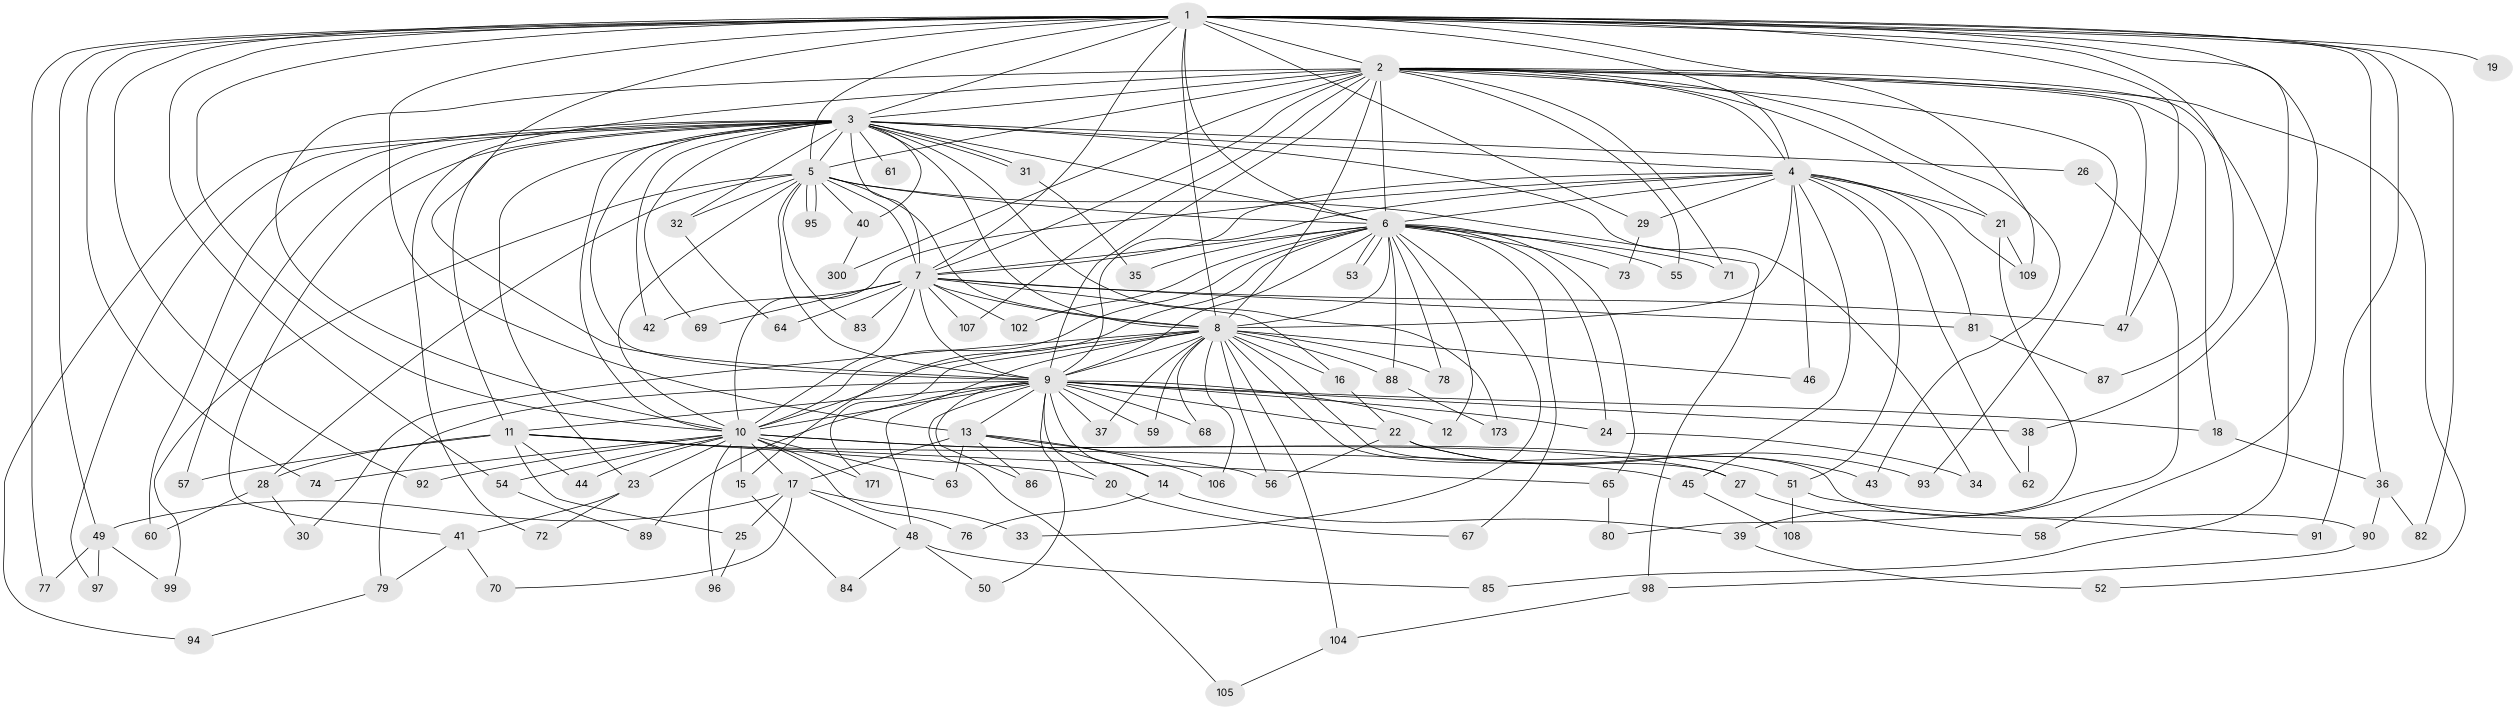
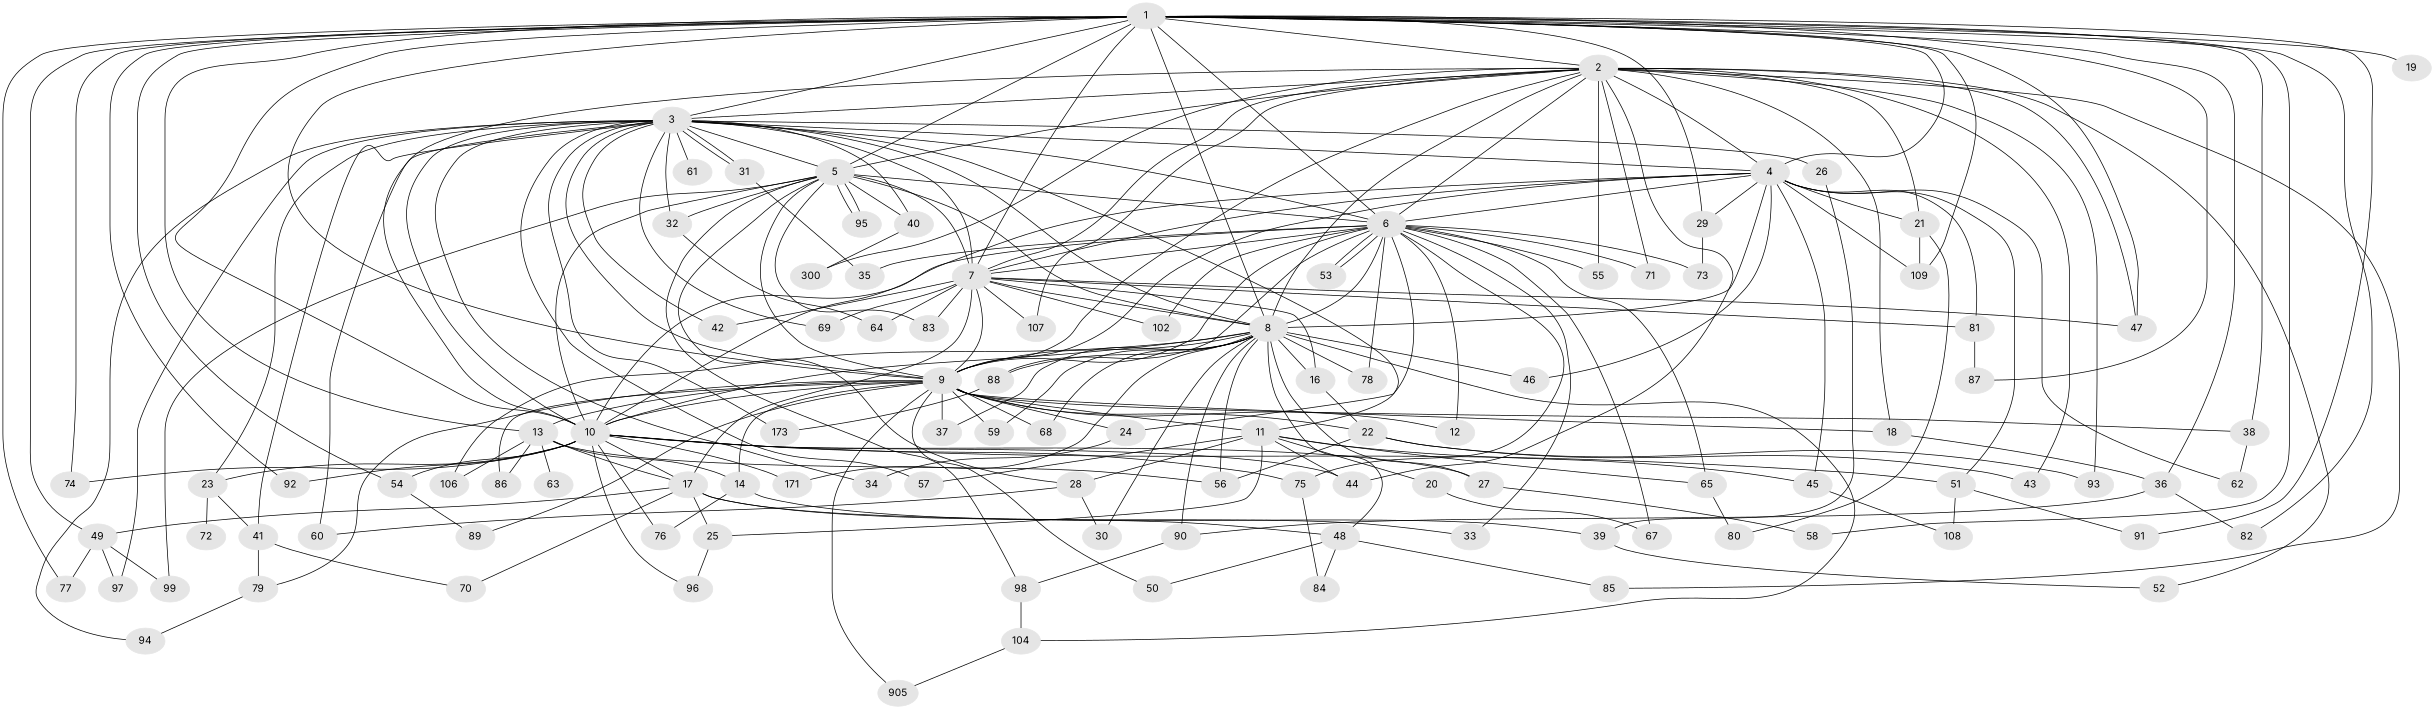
edge "2" -- "72": now "2" -- "44"
edge "7" -- "10": now "7" -- "17"
edge "9" -- "20": removed
edge "10" -- "63": removed
node "15": label "15" -> "75"
node "105": label "105" -> "905"
